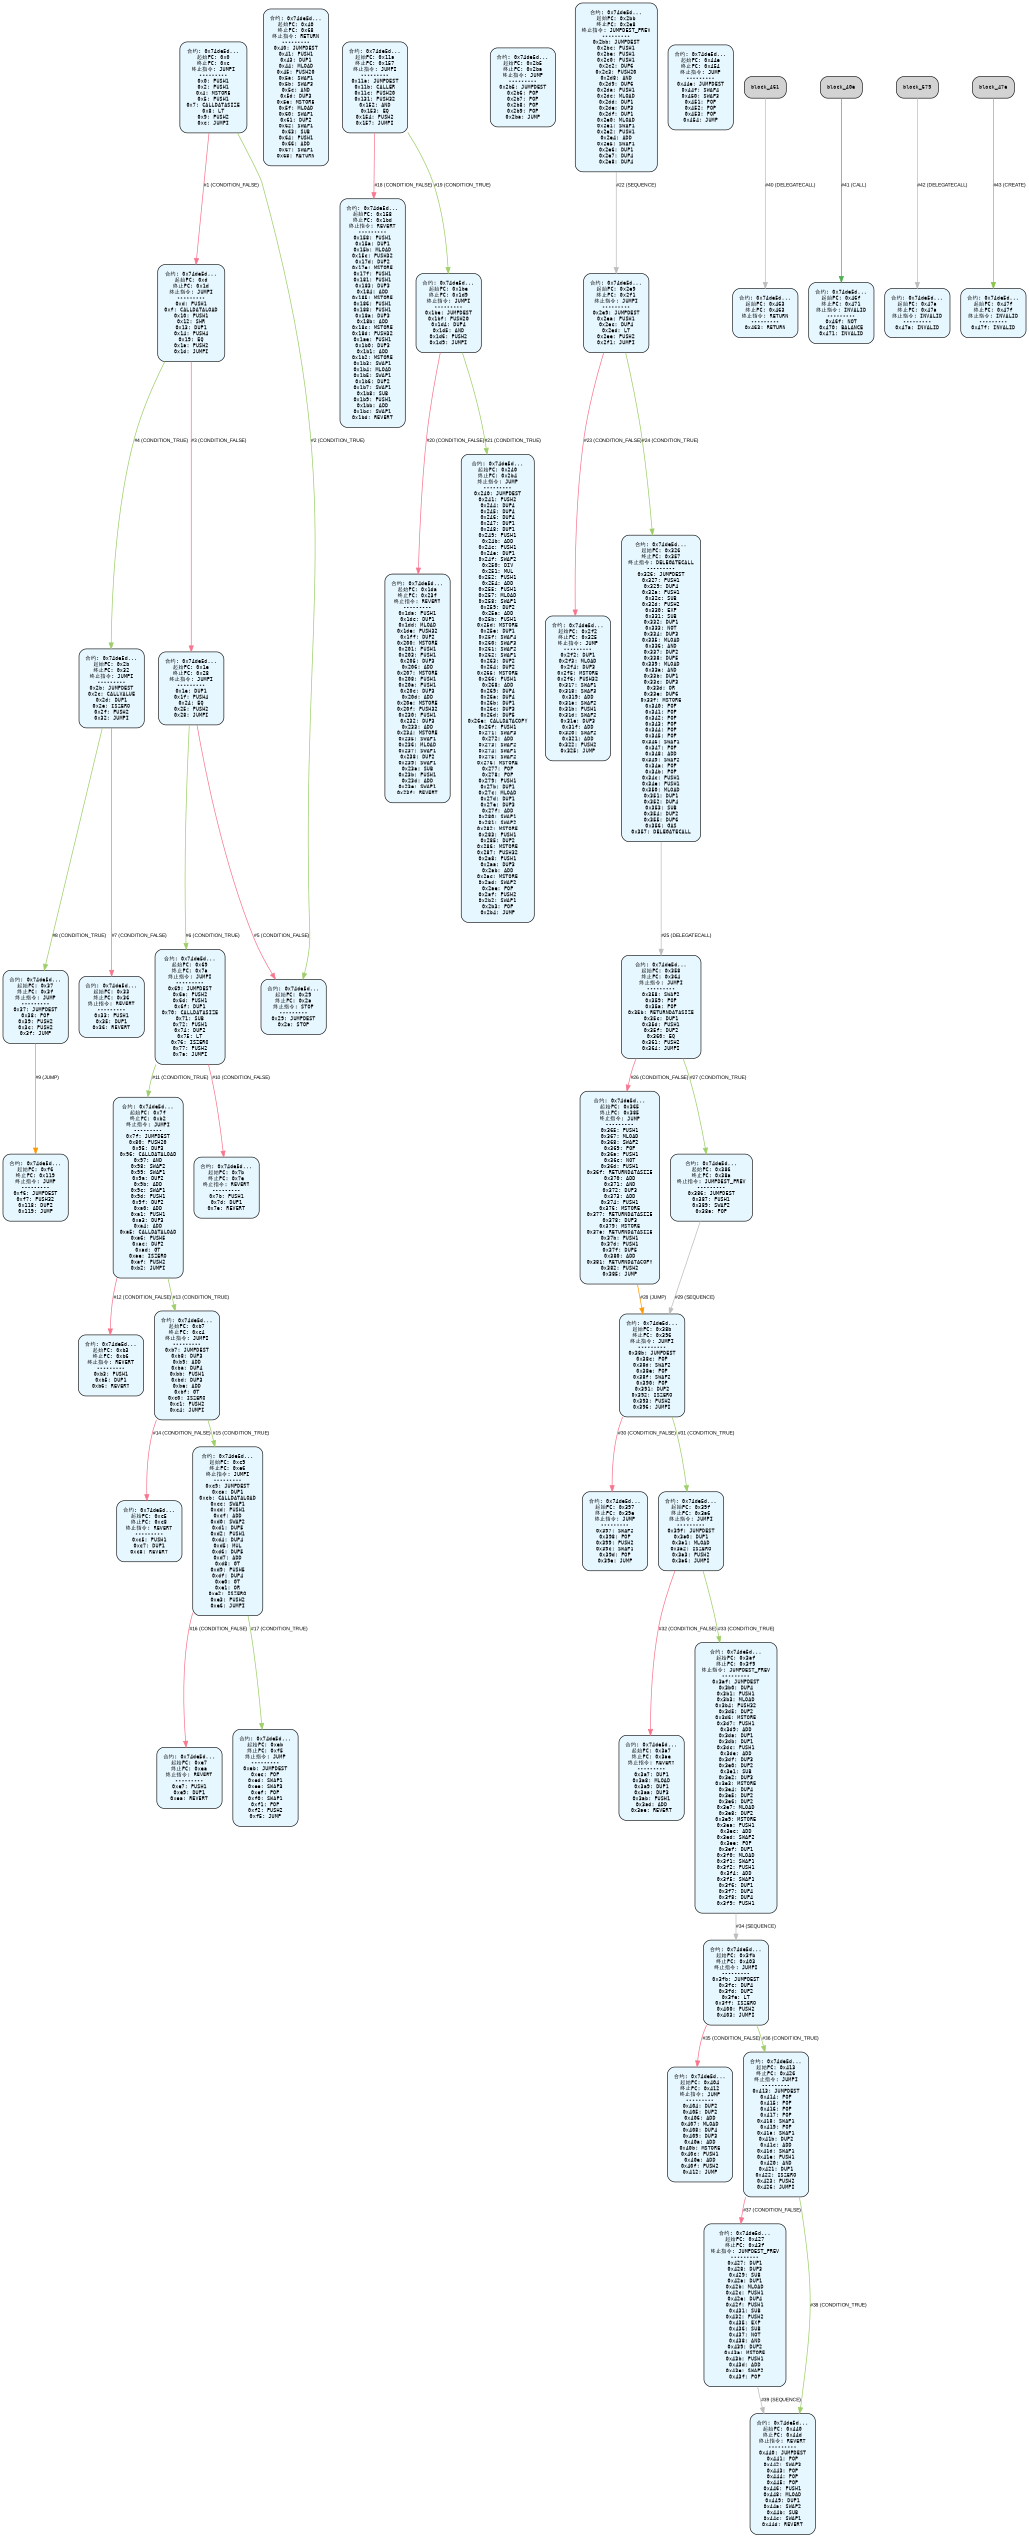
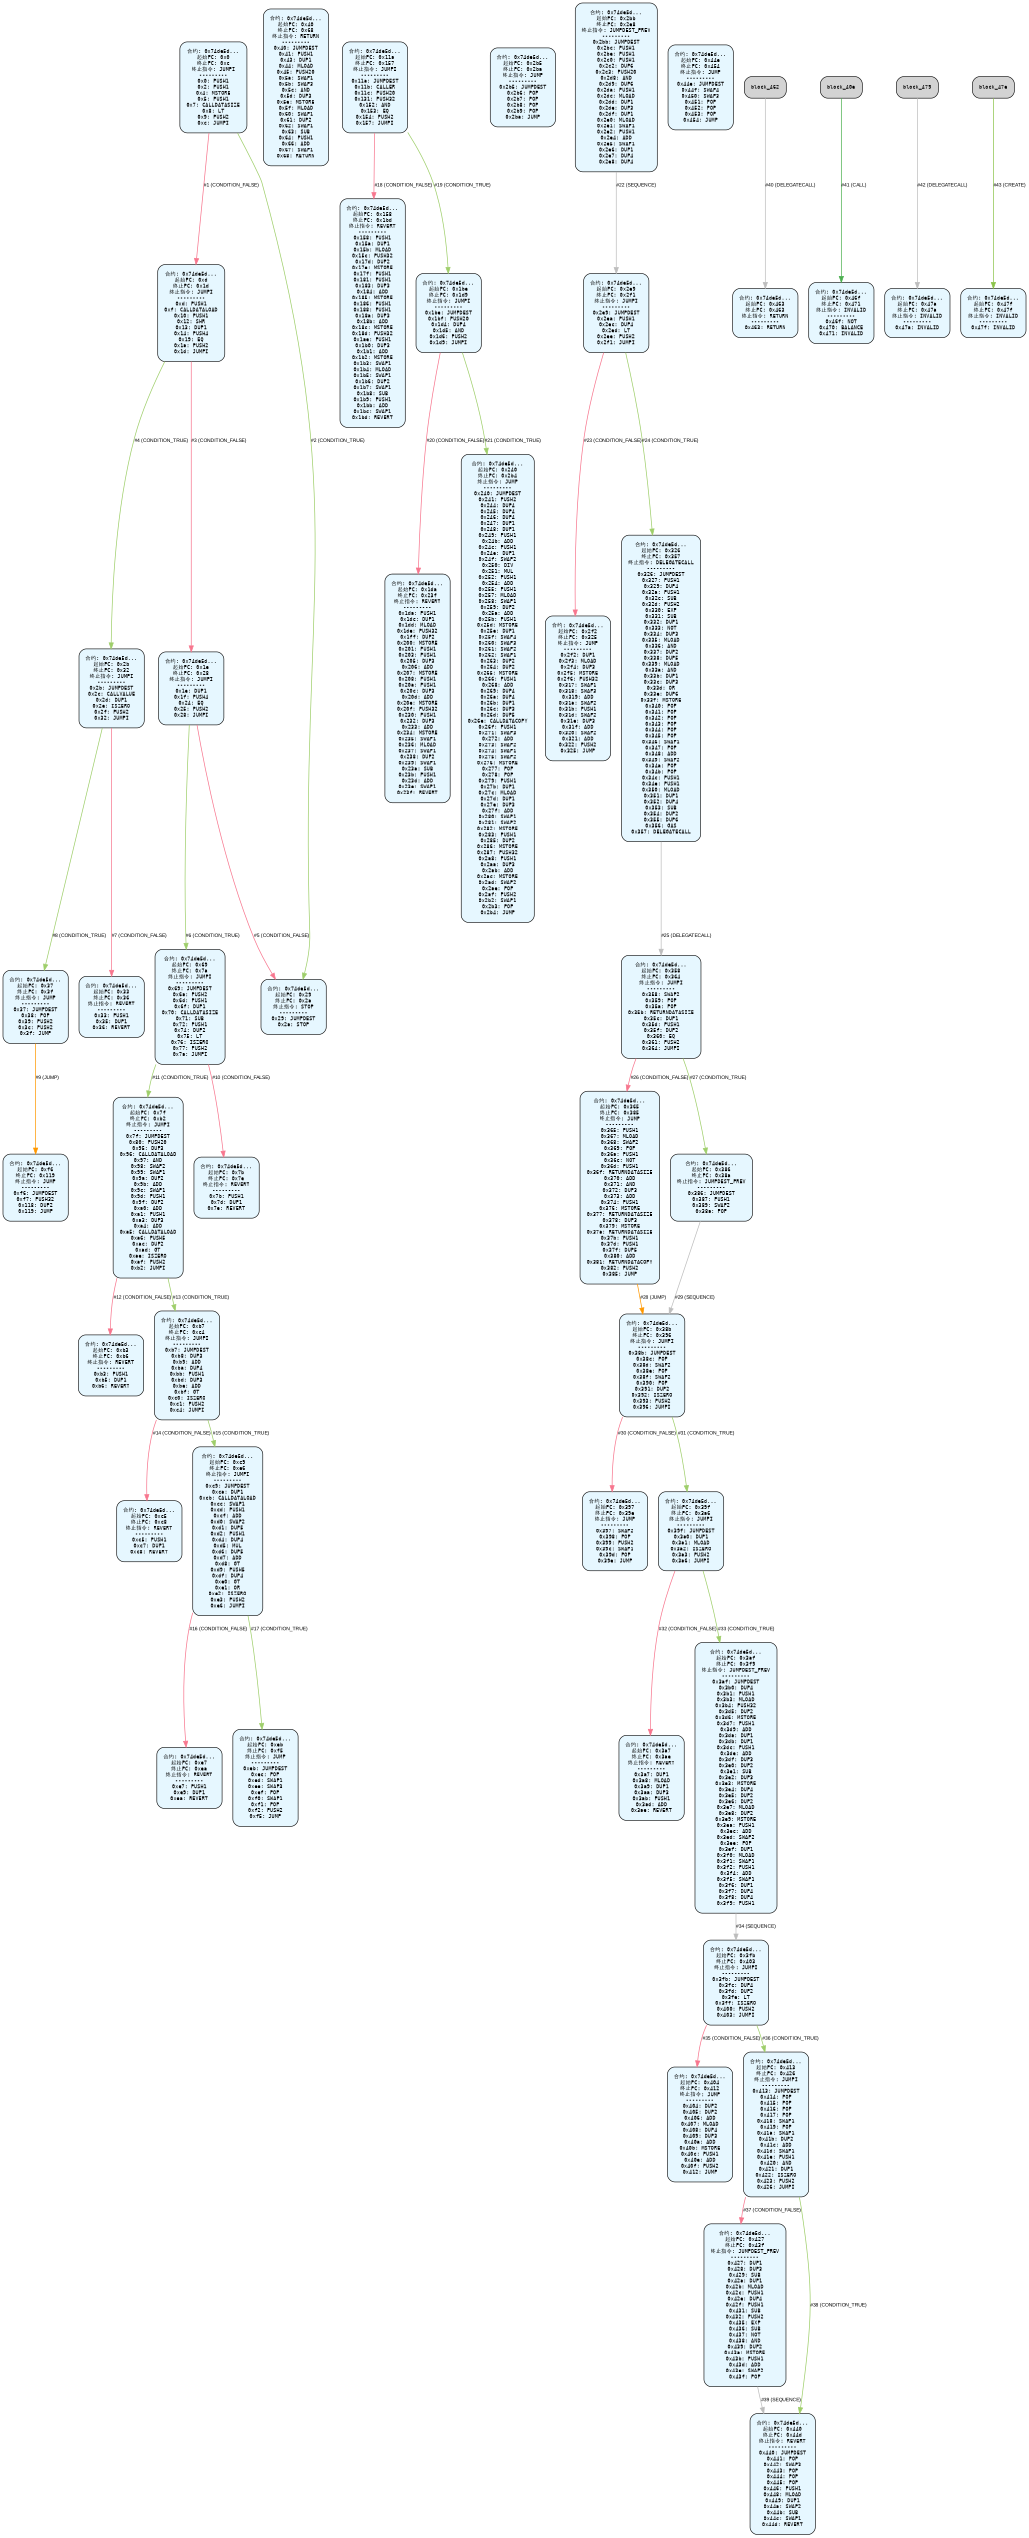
node "block_461": label "block_461" -> "block_462"
node "block_679": label "block_679" -> "block_479"
